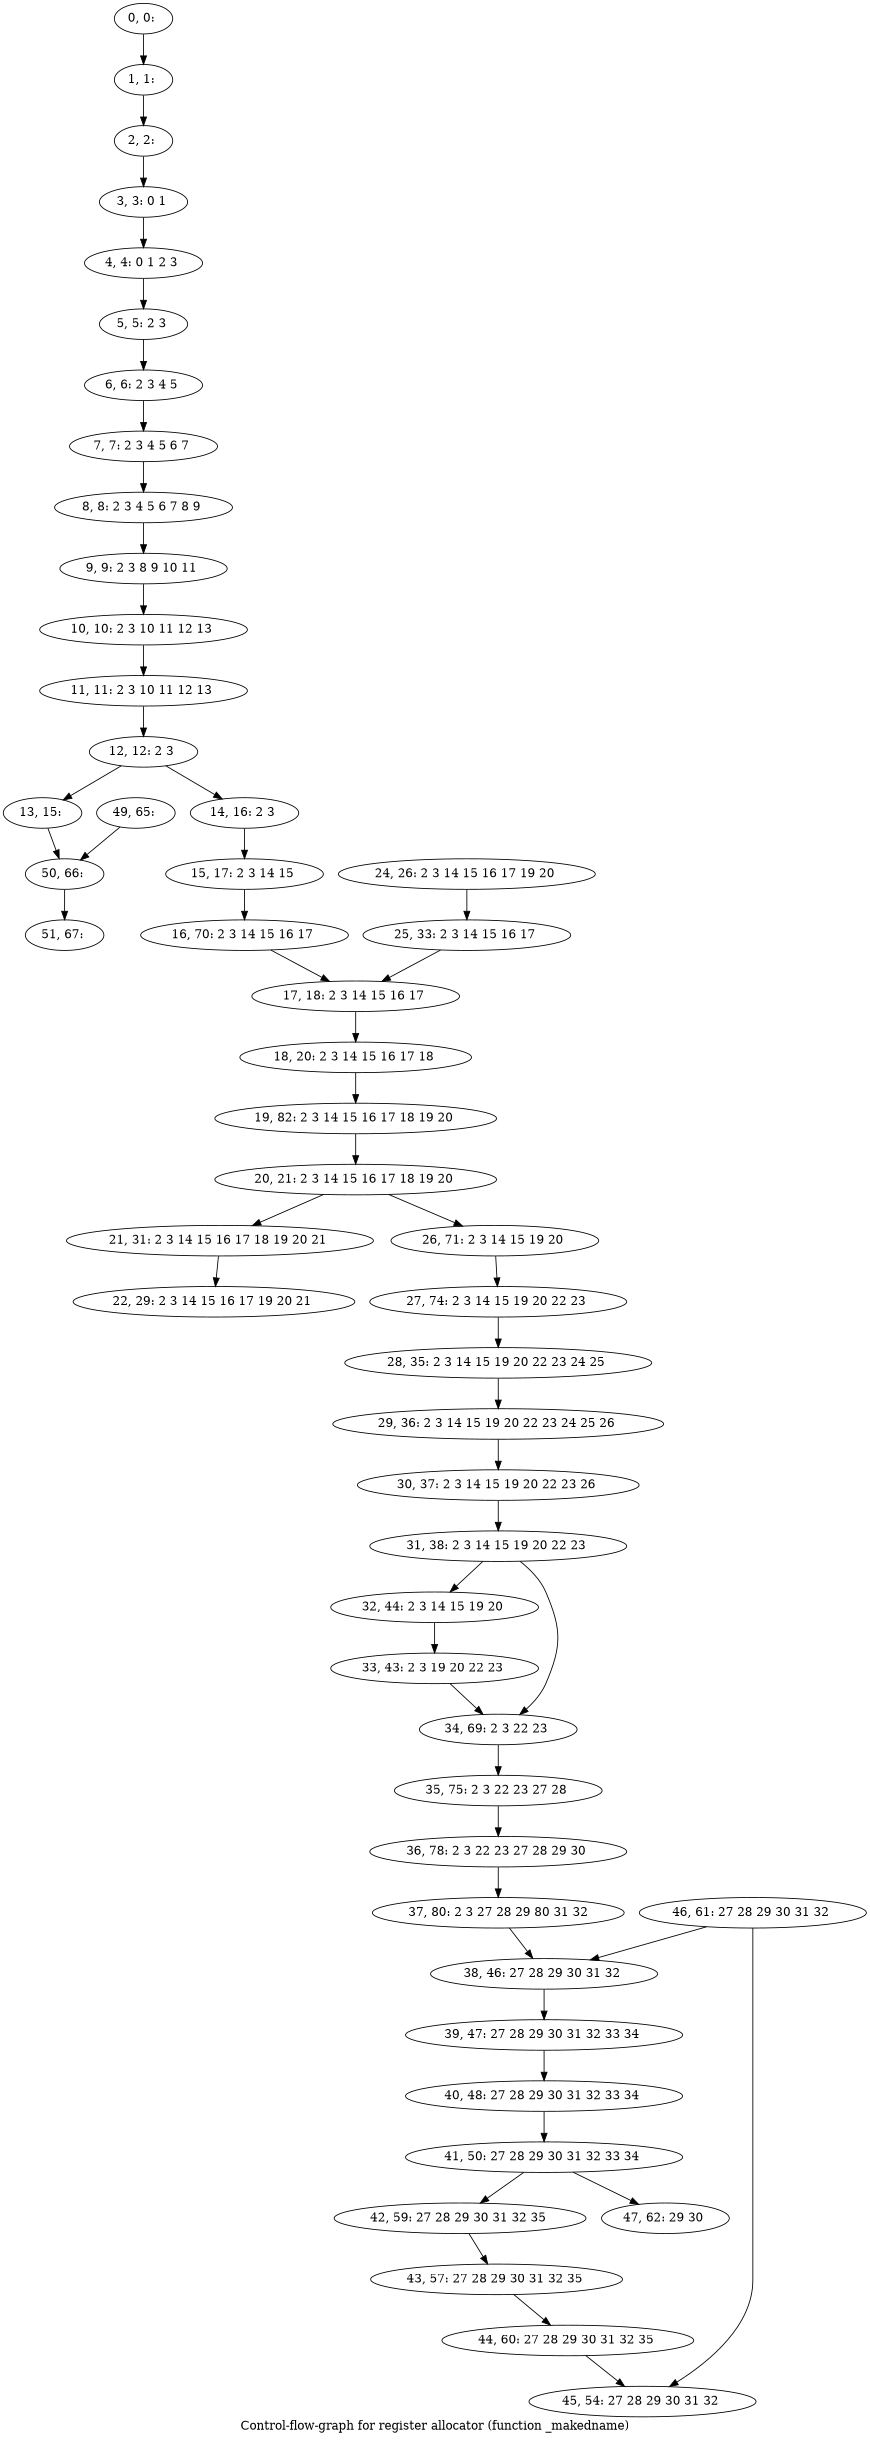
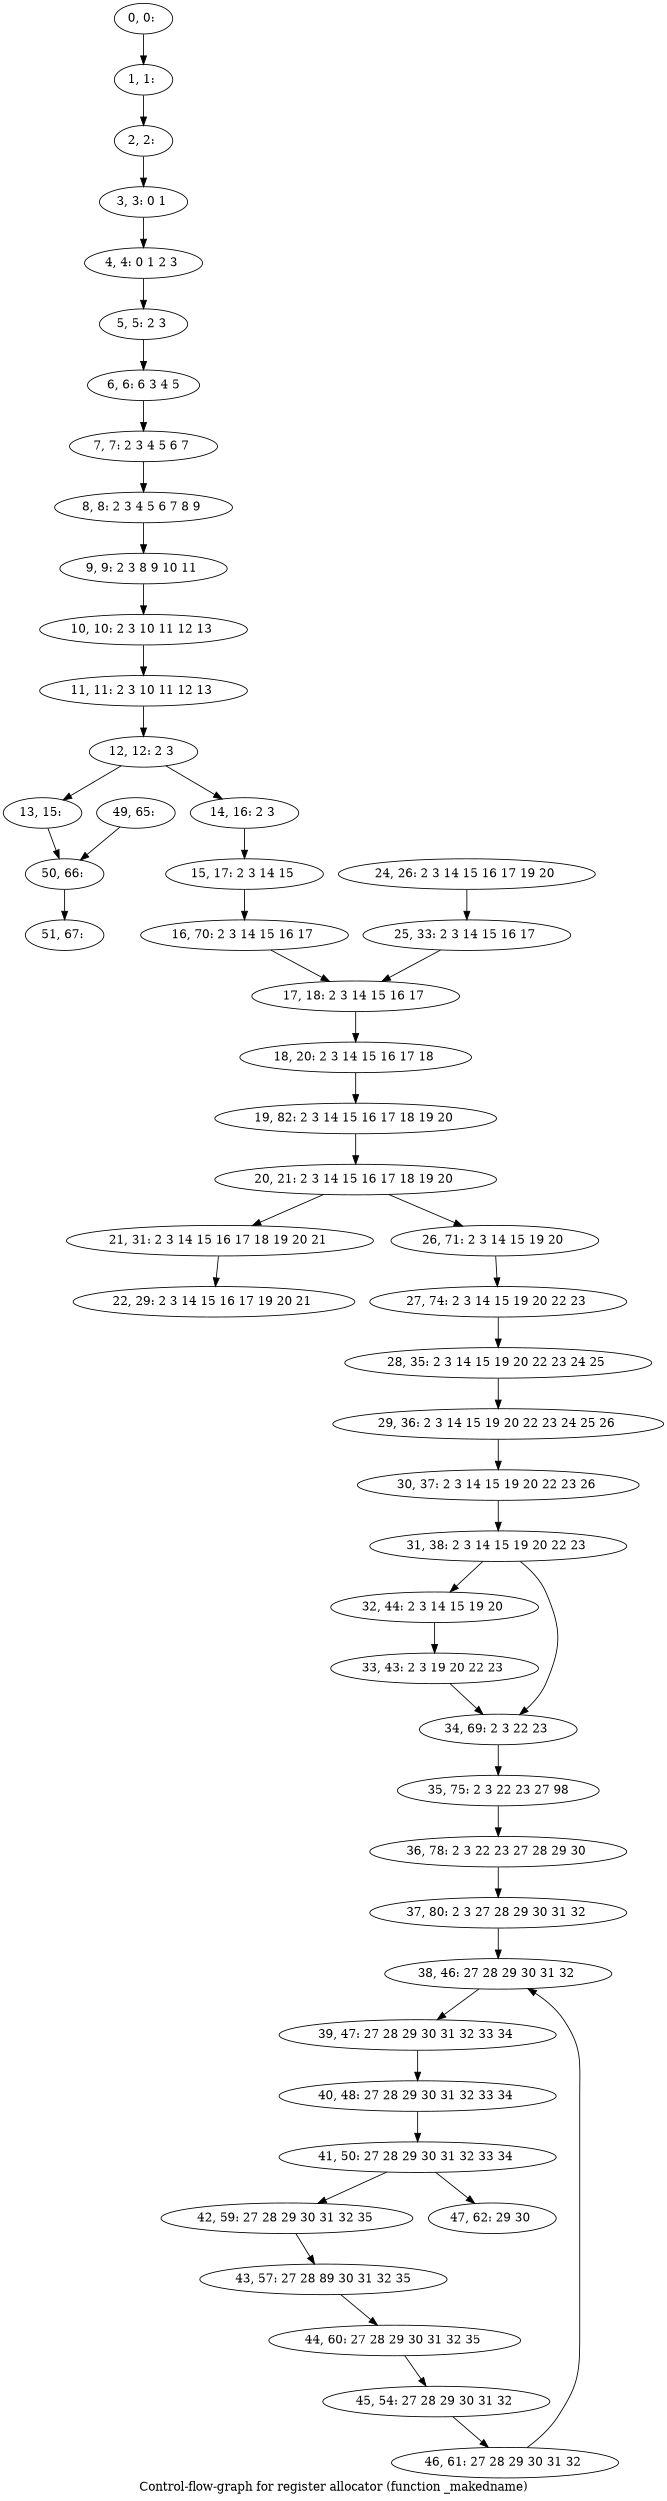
node "6, 6: 2 3 4 5": label "6, 6: 2 3 4 5" -> "6, 6: 6 3 4 5"
node "35, 75: 2 3 22 23 27 28": label "35, 75: 2 3 22 23 27 28" -> "35, 75: 2 3 22 23 27 98"
node "37, 80: 2 3 27 28 29 80 31 32": label "37, 80: 2 3 27 28 29 80 31 32" -> "37, 80: 2 3 27 28 29 30 31 32"
edge "46, 61: 27 28 29 30 31 32" -> "45, 54: 27 28 29 30 31 32": reversed
node "43, 57: 27 28 29 30 31 32 35": label "43, 57: 27 28 29 30 31 32 35" -> "43, 57: 27 28 89 30 31 32 35"
